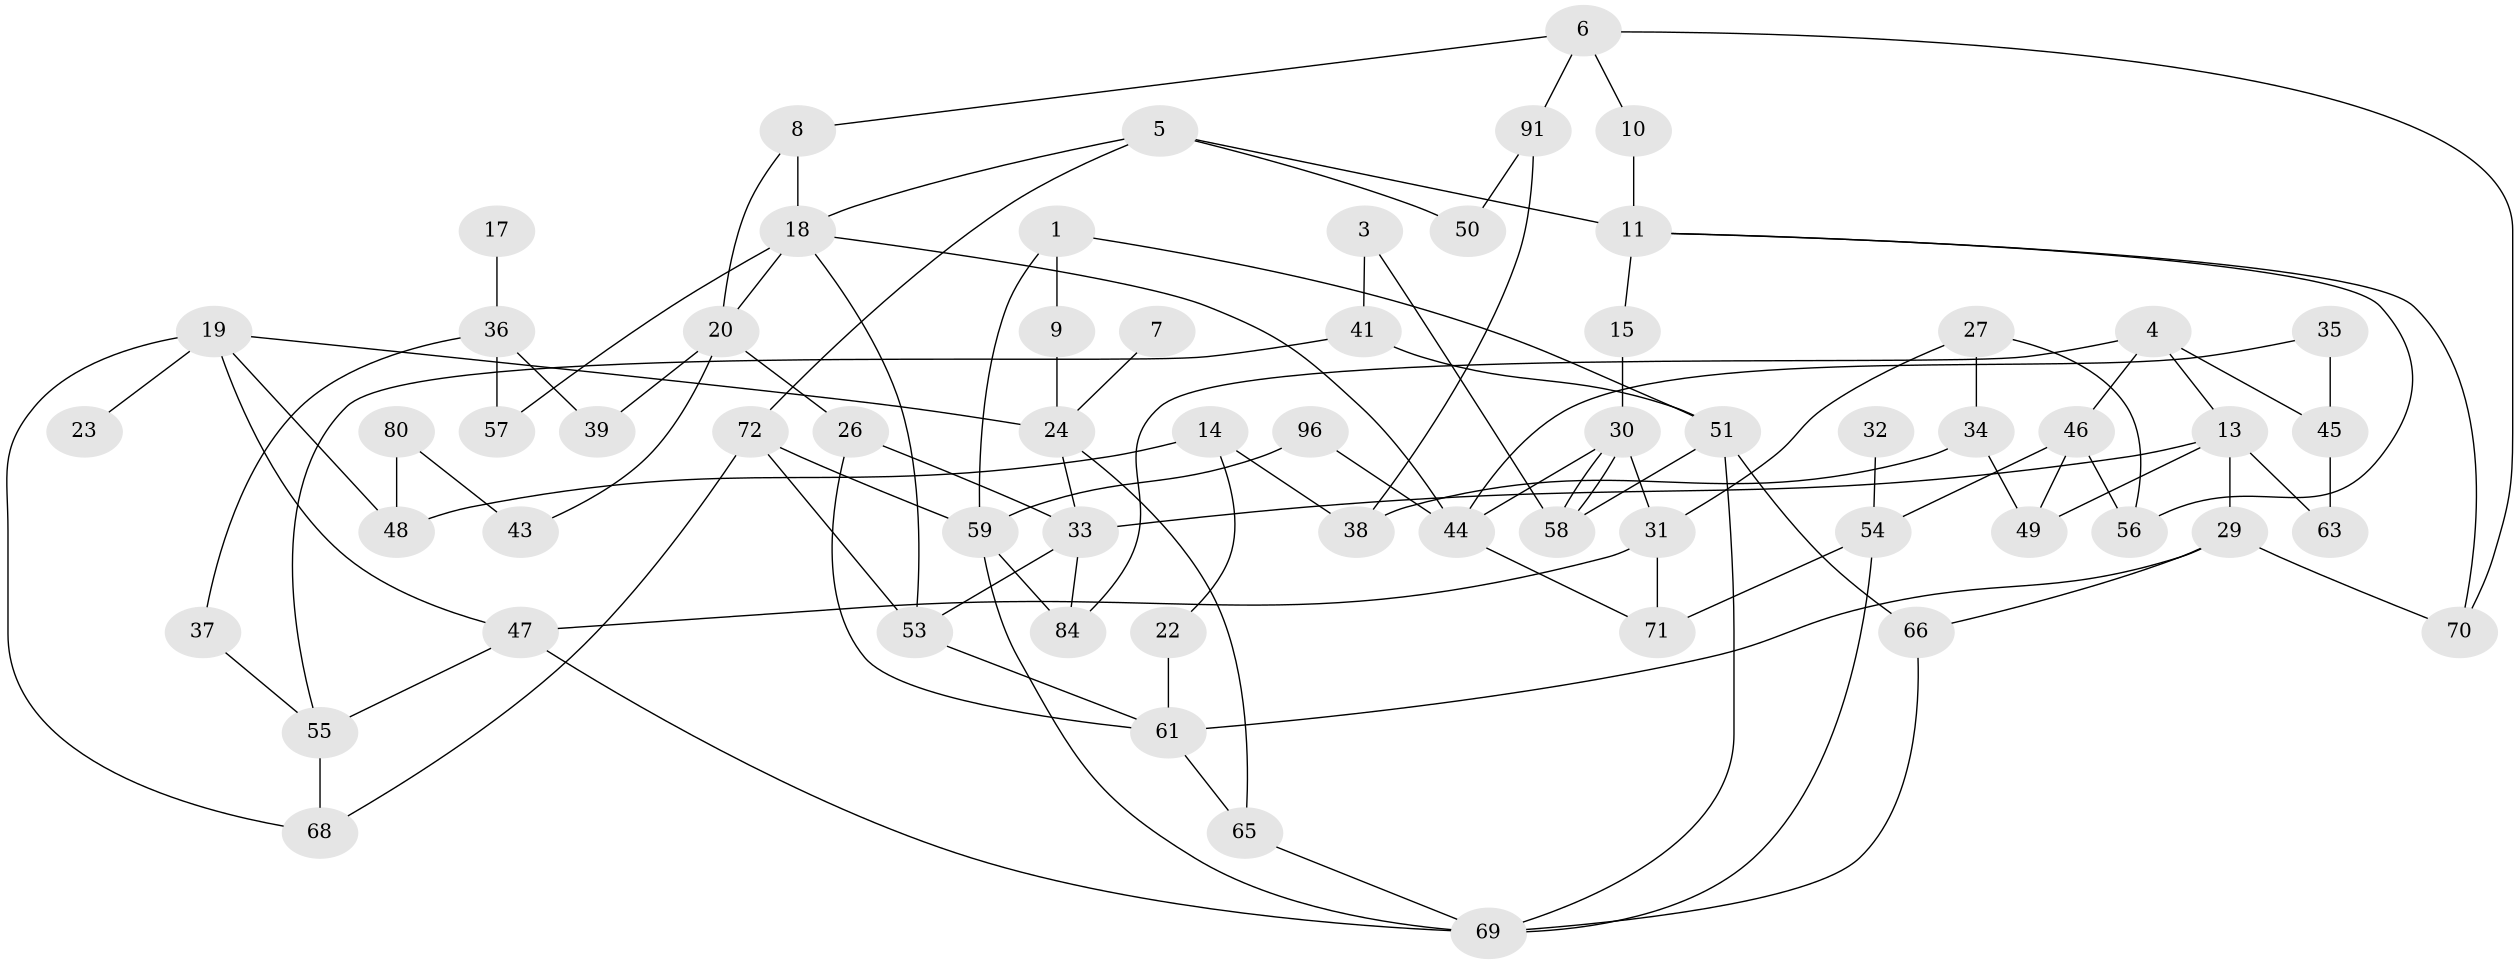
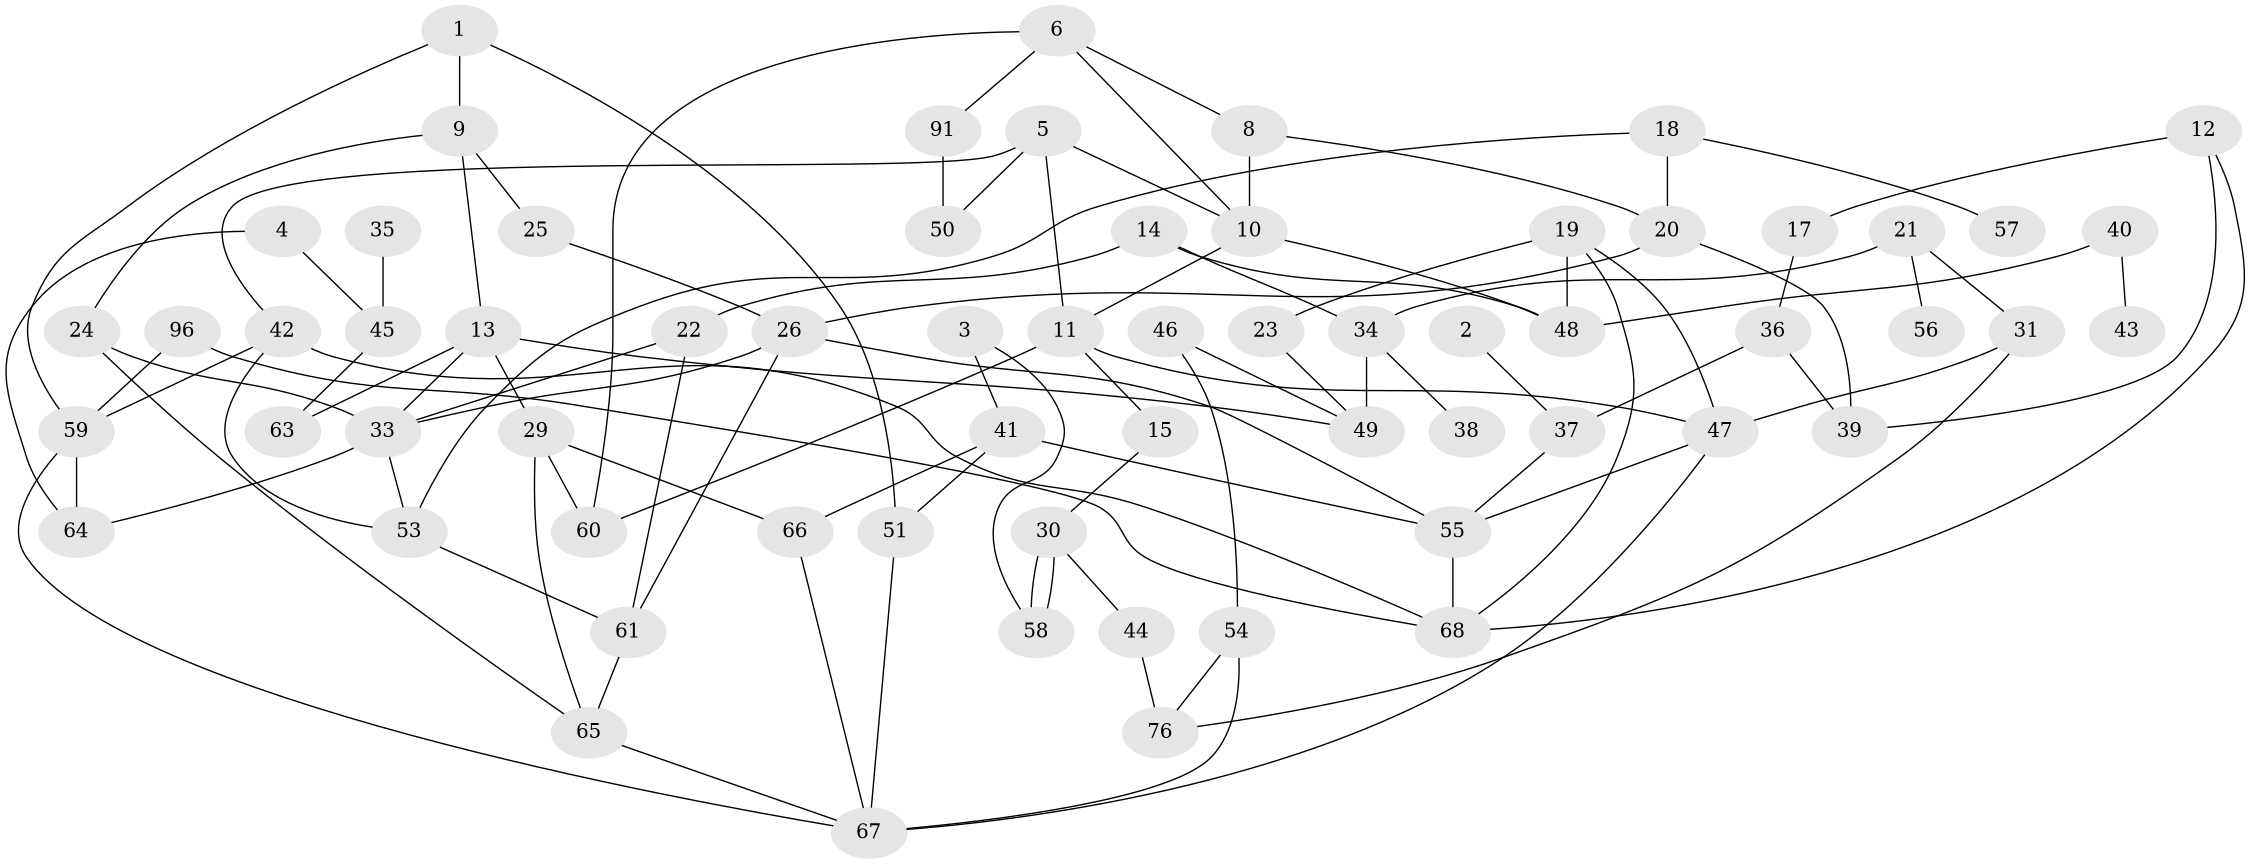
node "12": added
edge "5" -- "18": now "5" -- "10"
edge "8" -- "18": now "8" -- "10"
node "25": added
edge "10" -- "48": added
edge "18" -- "44": removed
edge "11" -- "56": now "11" -- "47"
node "7": removed
node "2": added
node "27": label "27" -> "21"
edge "91" -- "38": removed
edge "22" -- "33": added
edge "35" -- "44": removed
edge "19" -- "24": removed
edge "23" -- "49": added
edge "4" -- "46": removed
edge "36" -- "57": removed
edge "4" -- "13": now "9" -- "13"
edge "26" -- "55": added
node "80": label "80" -> "40"
node "72": label "72" -> "42"
node "32": removed
edge "20" -- "43": removed
edge "30" -- "31": removed
edge "51" -- "58": removed
edge "96" -- "44": now "96" -- "68"
edge "14" -- "38": now "14" -- "34"
edge "46" -- "56": removed
edge "51" -- "66": now "41" -- "66"
node "84": label "84" -> "64"
node "71": label "71" -> "76"
node "70": label "70" -> "60"
edge "29" -- "61": now "29" -- "65"
node "69": label "69" -> "67"
